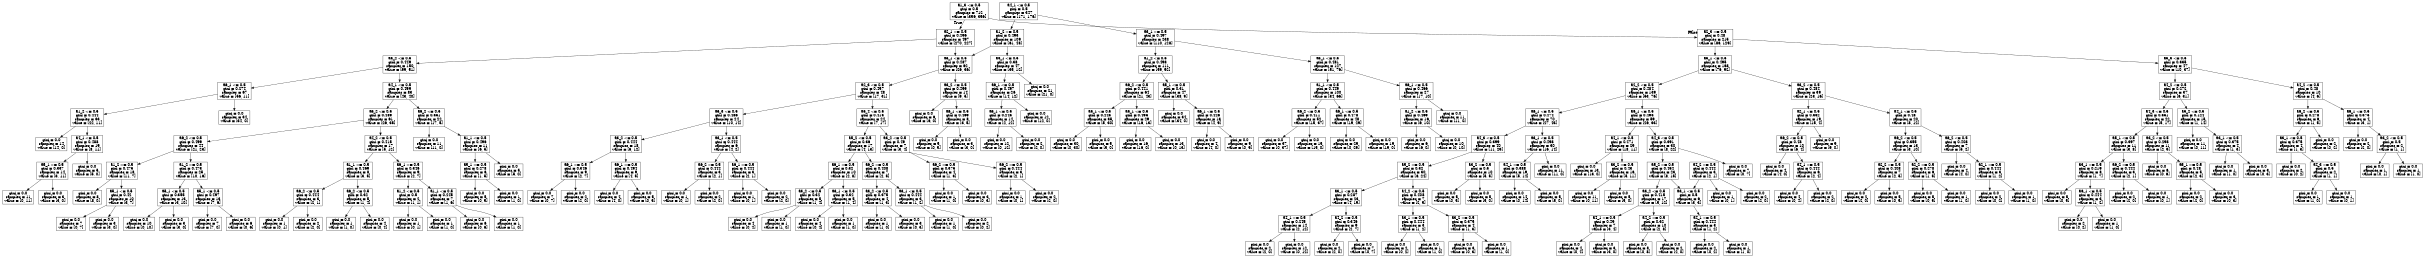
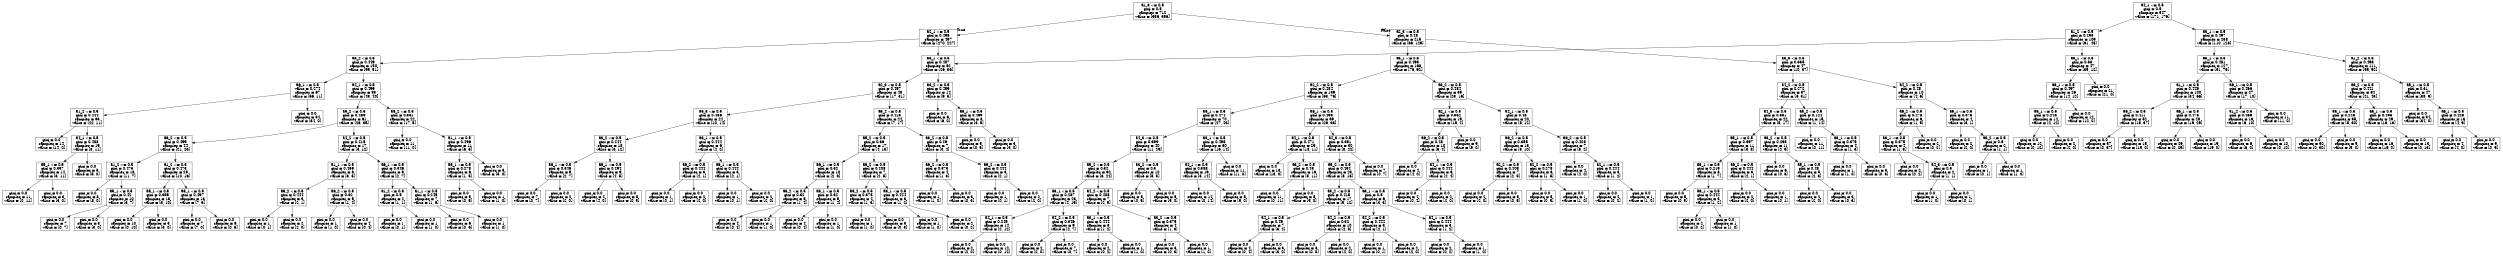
node "a6_1 <= 0.5 gini = 0.274 samples = 67 value = [56, 11]": label "a6_1 <= 0.5 gini = 0.274 samples = 67 value = [56, 11]" -> "a6_1 <= 0.5 value = 0.274 samples = 67 value = [56, 11]"
edge "a4_2 <= 0.5 gini = 0.444 samples = 3 value = [2, 1]" -> "a3_1 <= 0.5 gini = 0.5 samples = 6 value = [3, 3]": reversed
